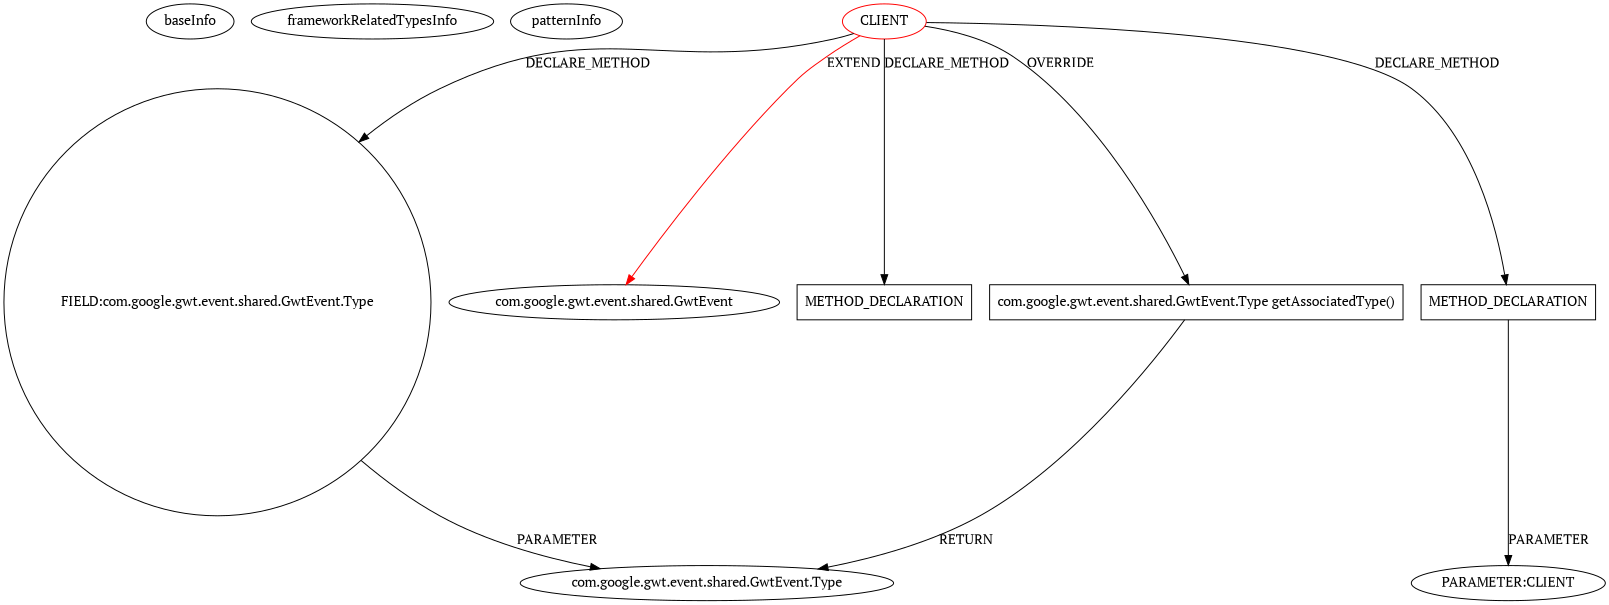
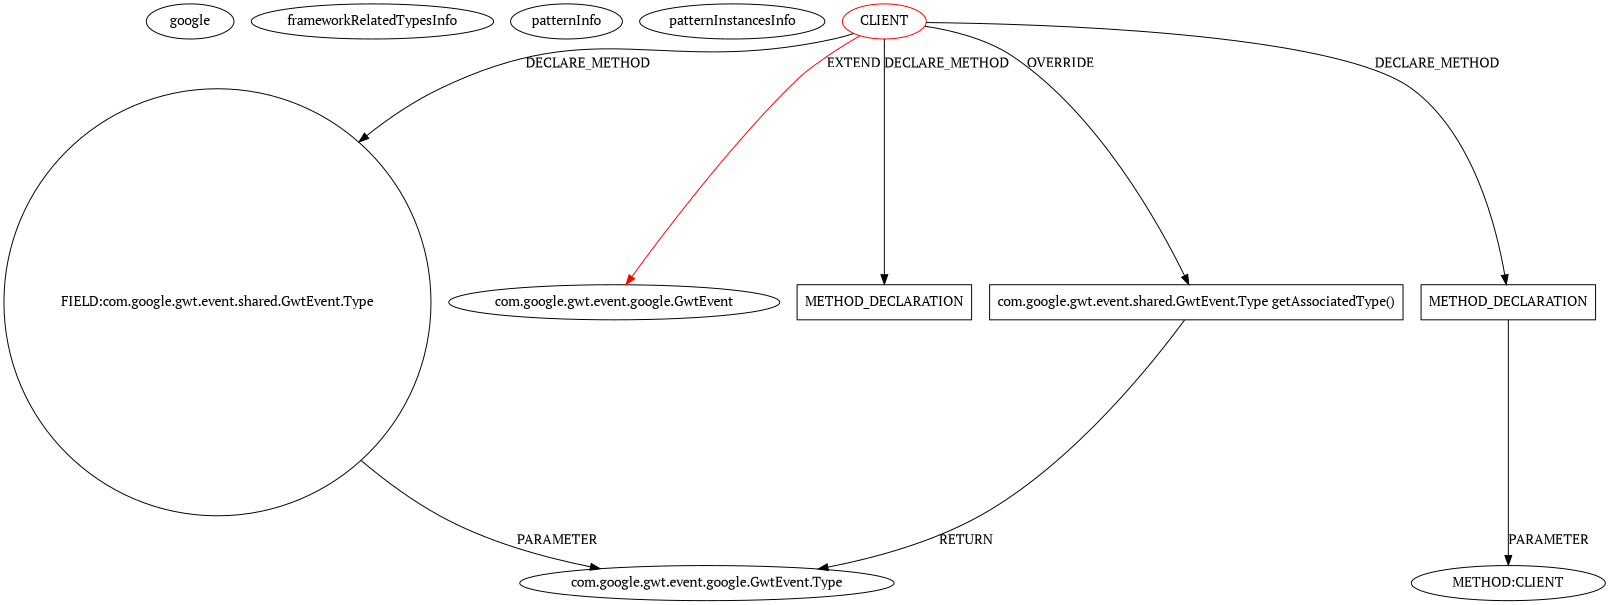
node "baseInfo": label "baseInfo" -> "google"
node "patternInstancesInfo": added
node "com.google.gwt.event.shared.GwtEvent": label "com.google.gwt.event.shared.GwtEvent" -> "com.google.gwt.event.google.GwtEvent"
node "com.google.gwt.event.shared.GwtEvent.Type": label "com.google.gwt.event.shared.GwtEvent.Type" -> "com.google.gwt.event.google.GwtEvent.Type"
node "PARAMETER:CLIENT": label "PARAMETER:CLIENT" -> "METHOD:CLIENT"
